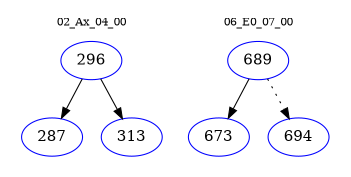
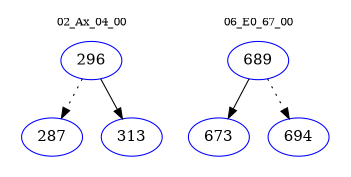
cluster "06_E0_07_00": label "06_E0_07_00" -> "06_E0_67_00"
edge "296" -> "287": style solid -> dotted
